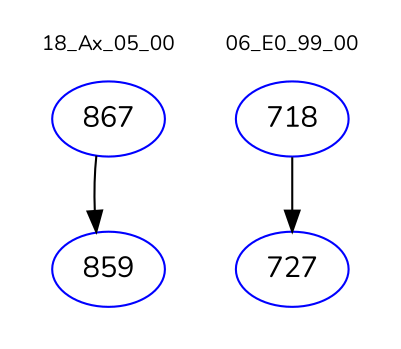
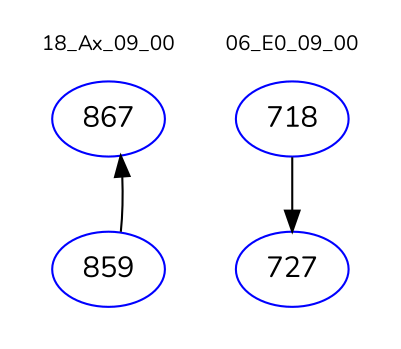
cluster "18_Ax_05_00": label "18_Ax_05_00" -> "18_Ax_09_00"
cluster "06_E0_99_00": label "06_E0_99_00" -> "06_E0_09_00"
edge "867" -> "859": reversed
